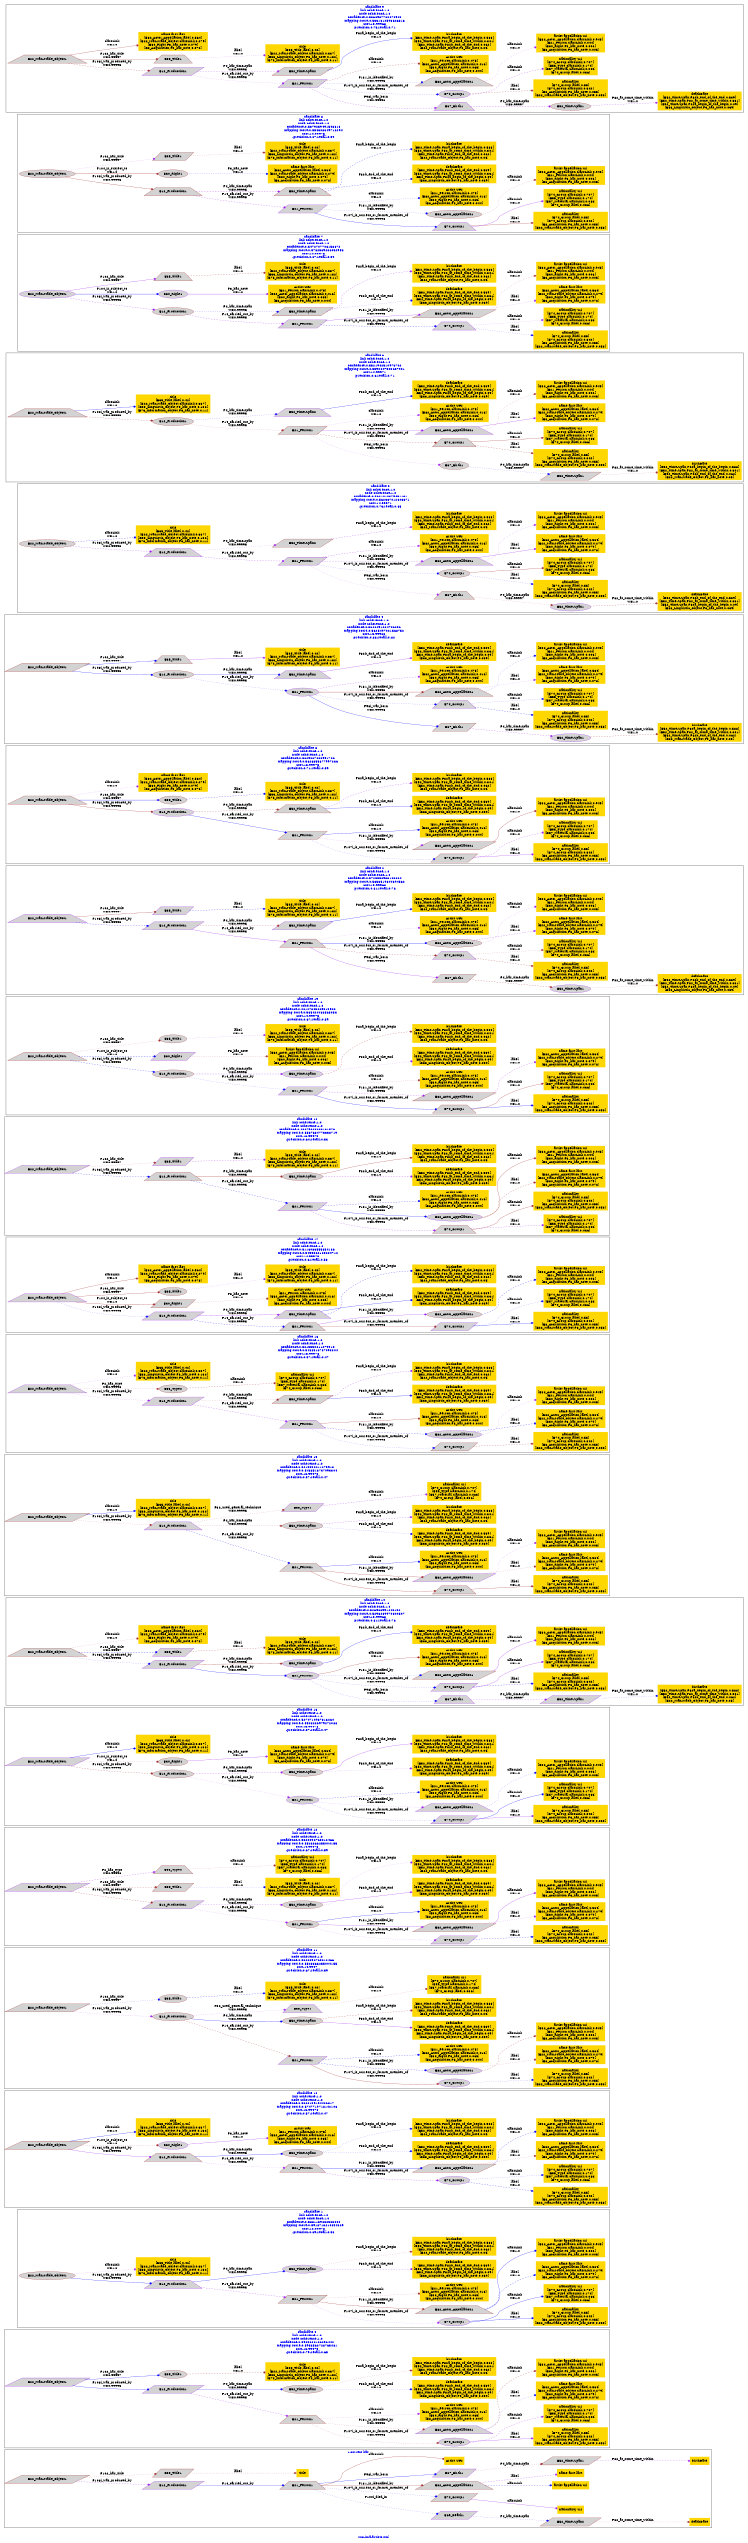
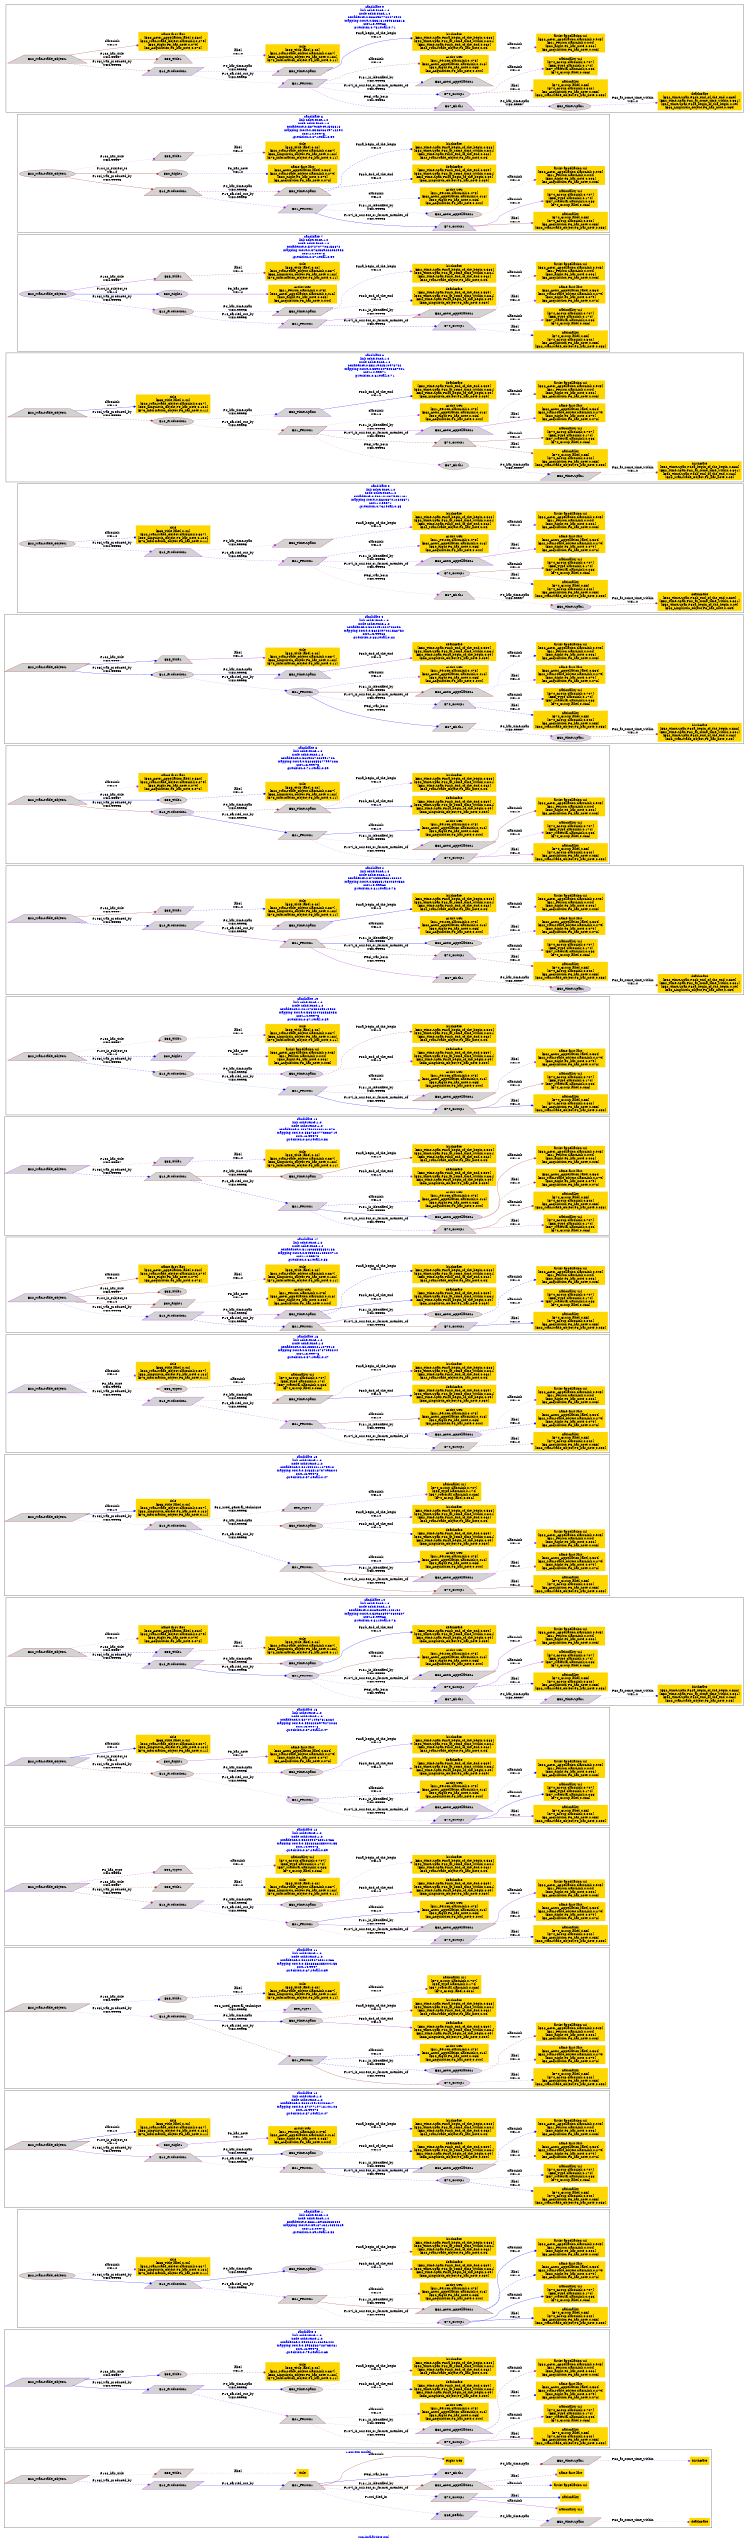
cluster "1-correct has": label "1-correct has" -> "1-correct model"
node "Artist URI": label "Artist URI" -> "Right URI"
node "nationality": added
